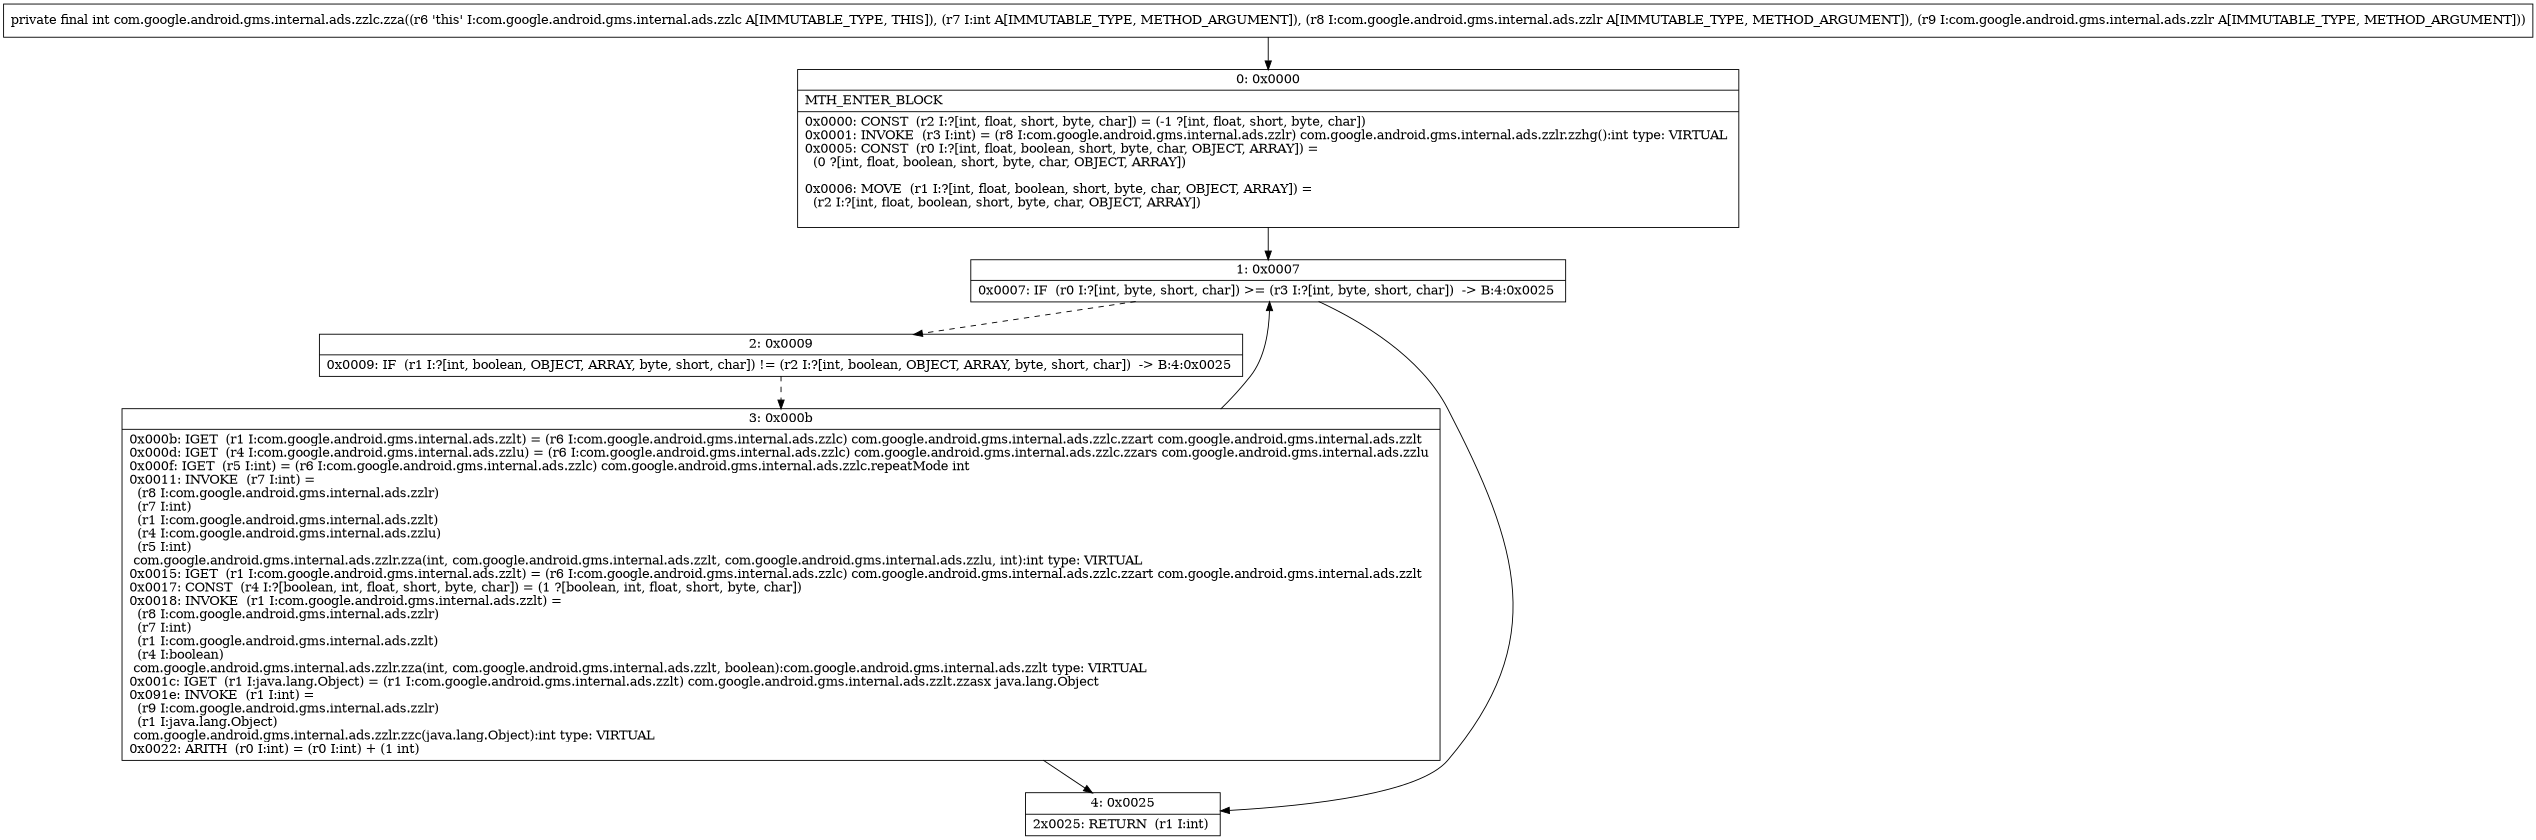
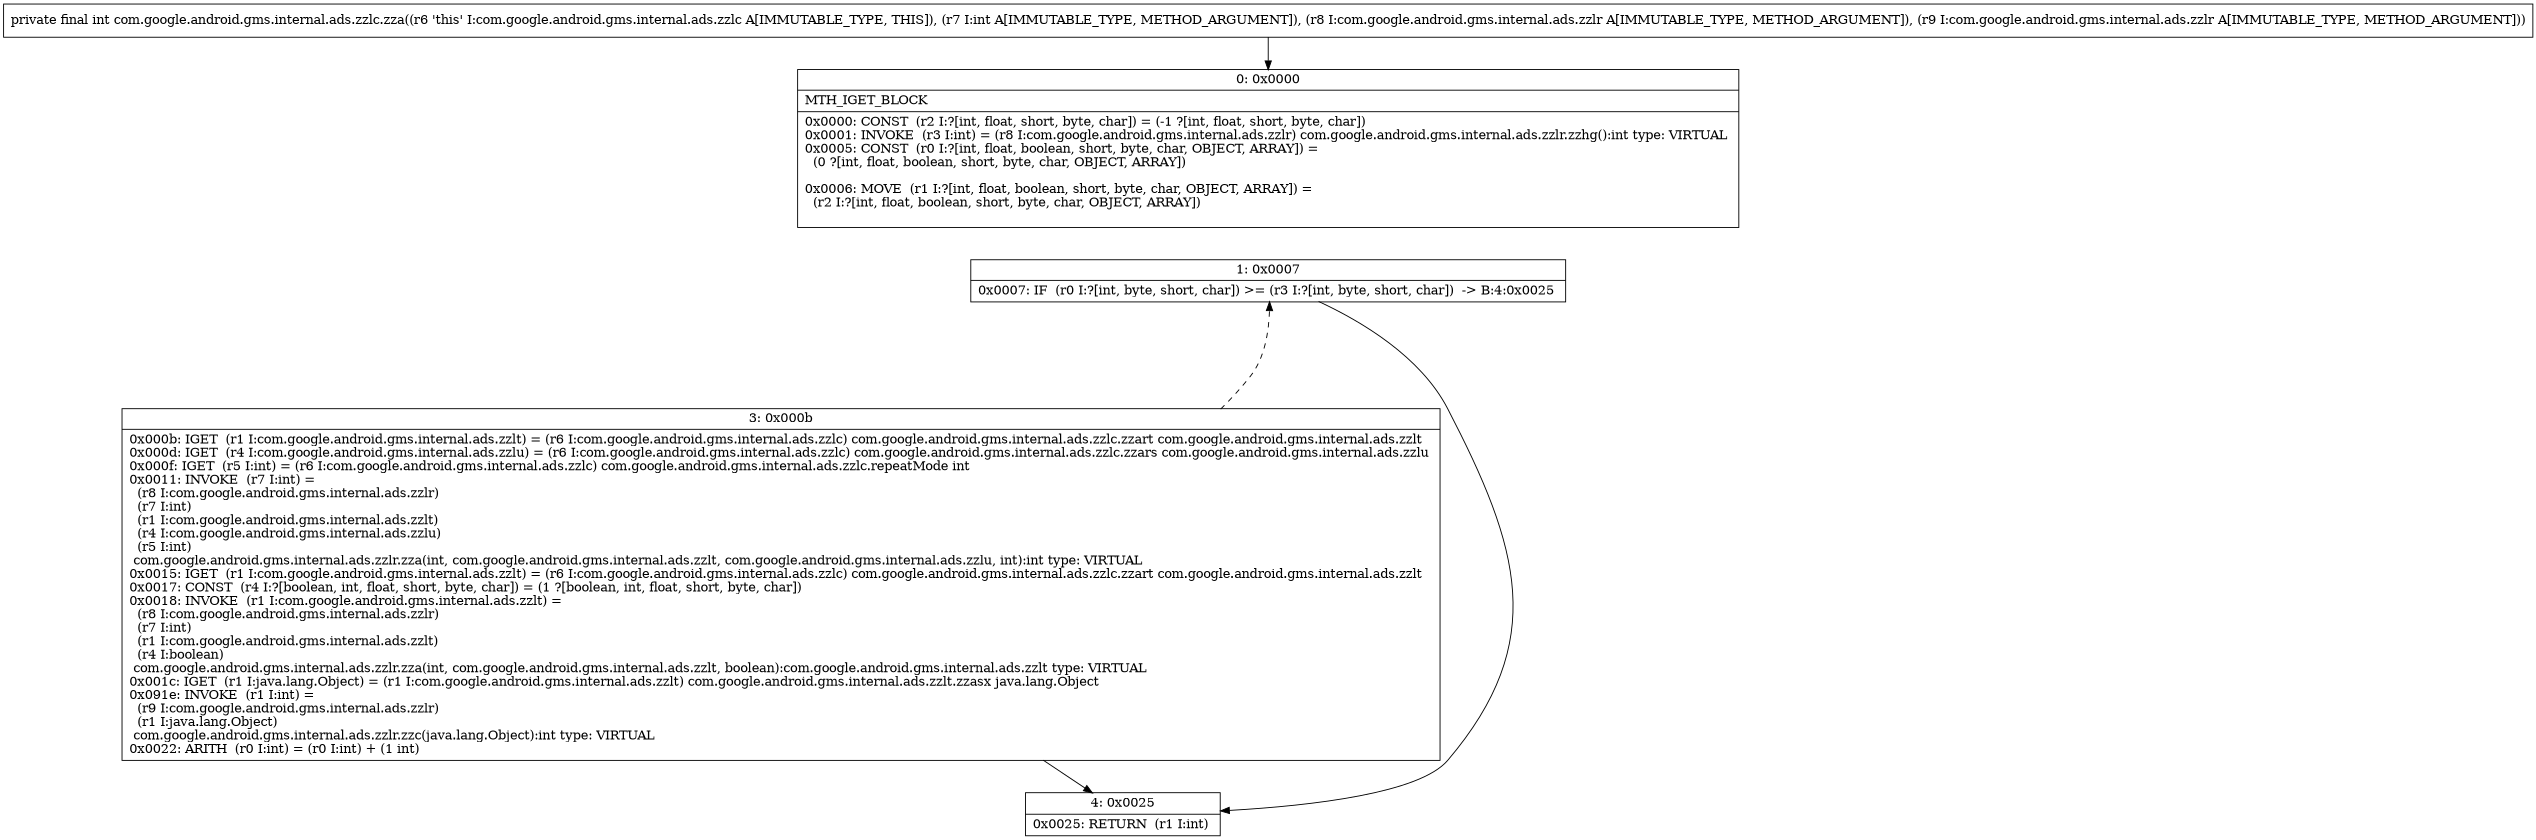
node "0: 0x0000": text "MTH_ENTER_BLOCK" -> "MTH_IGET_BLOCK"
edge "0: 0x0000" -> "1: 0x0007": removed
node "2: 0x0009": removed
edge "3: 0x000b" -> "1: 0x0007": style solid -> dashed
node "4: 0x0025": text "2x0025: RETURN  (r1 I:int)" -> "0x0025: RETURN  (r1 I:int)"
